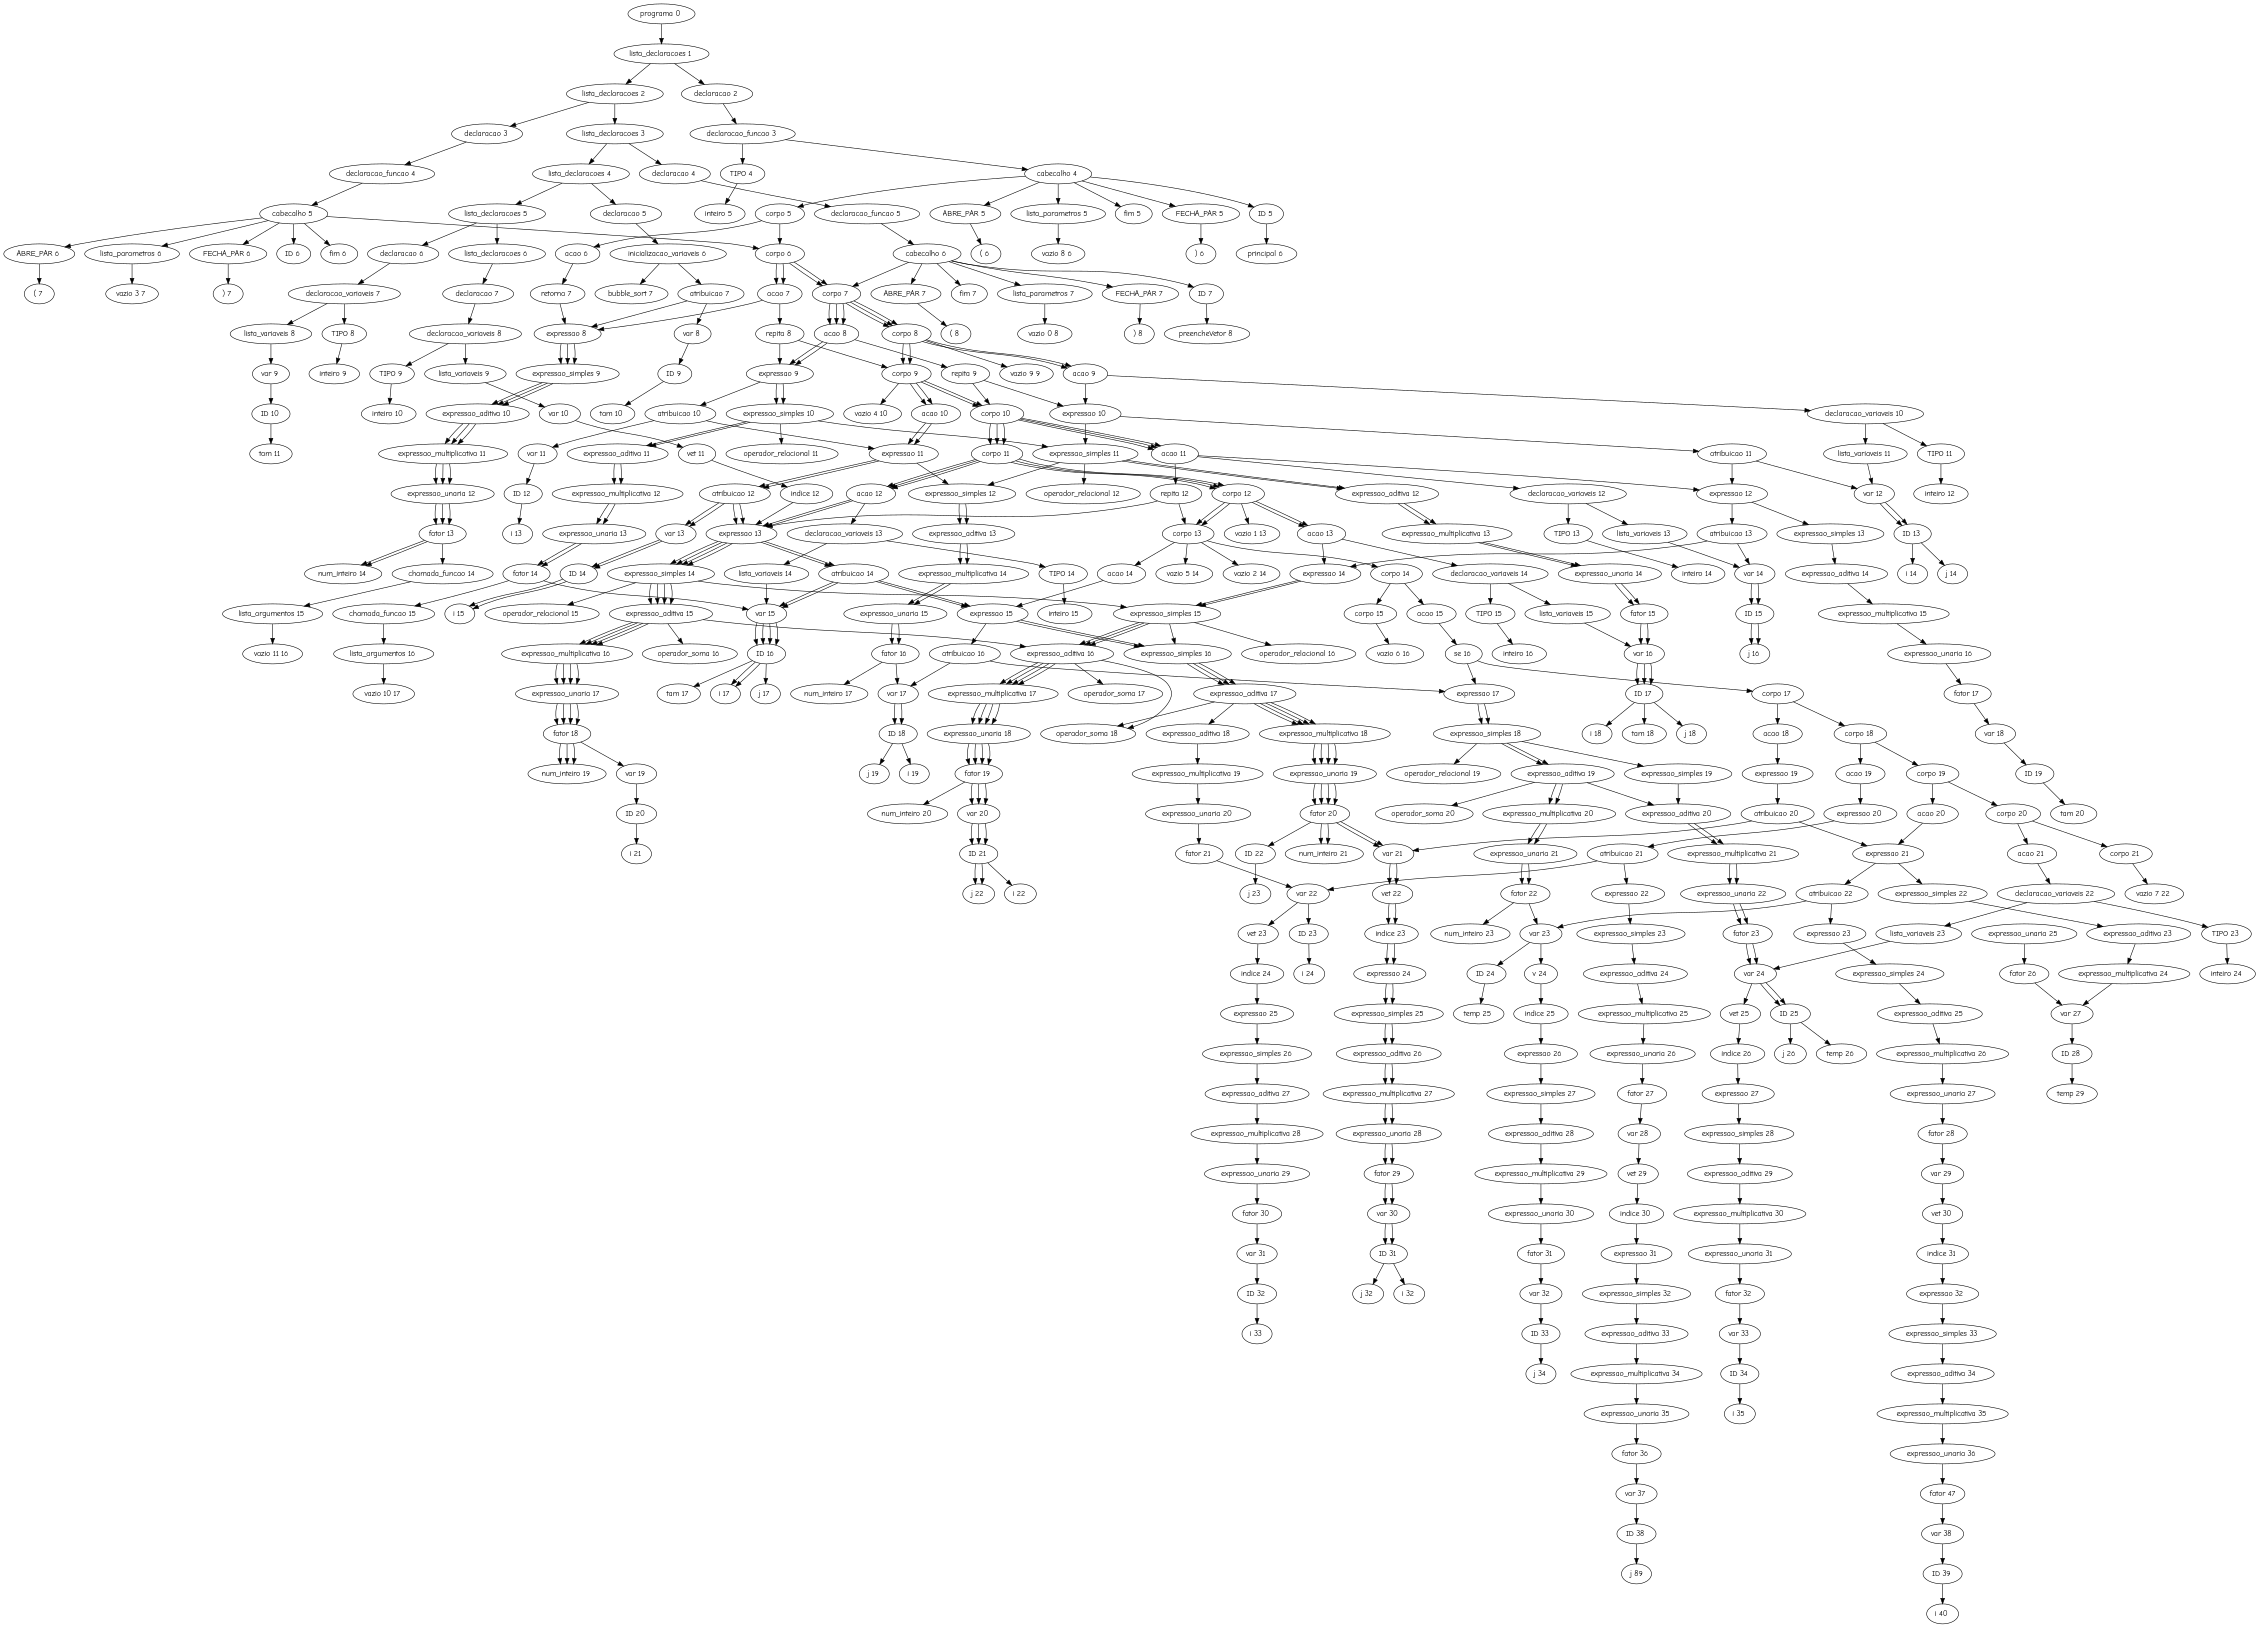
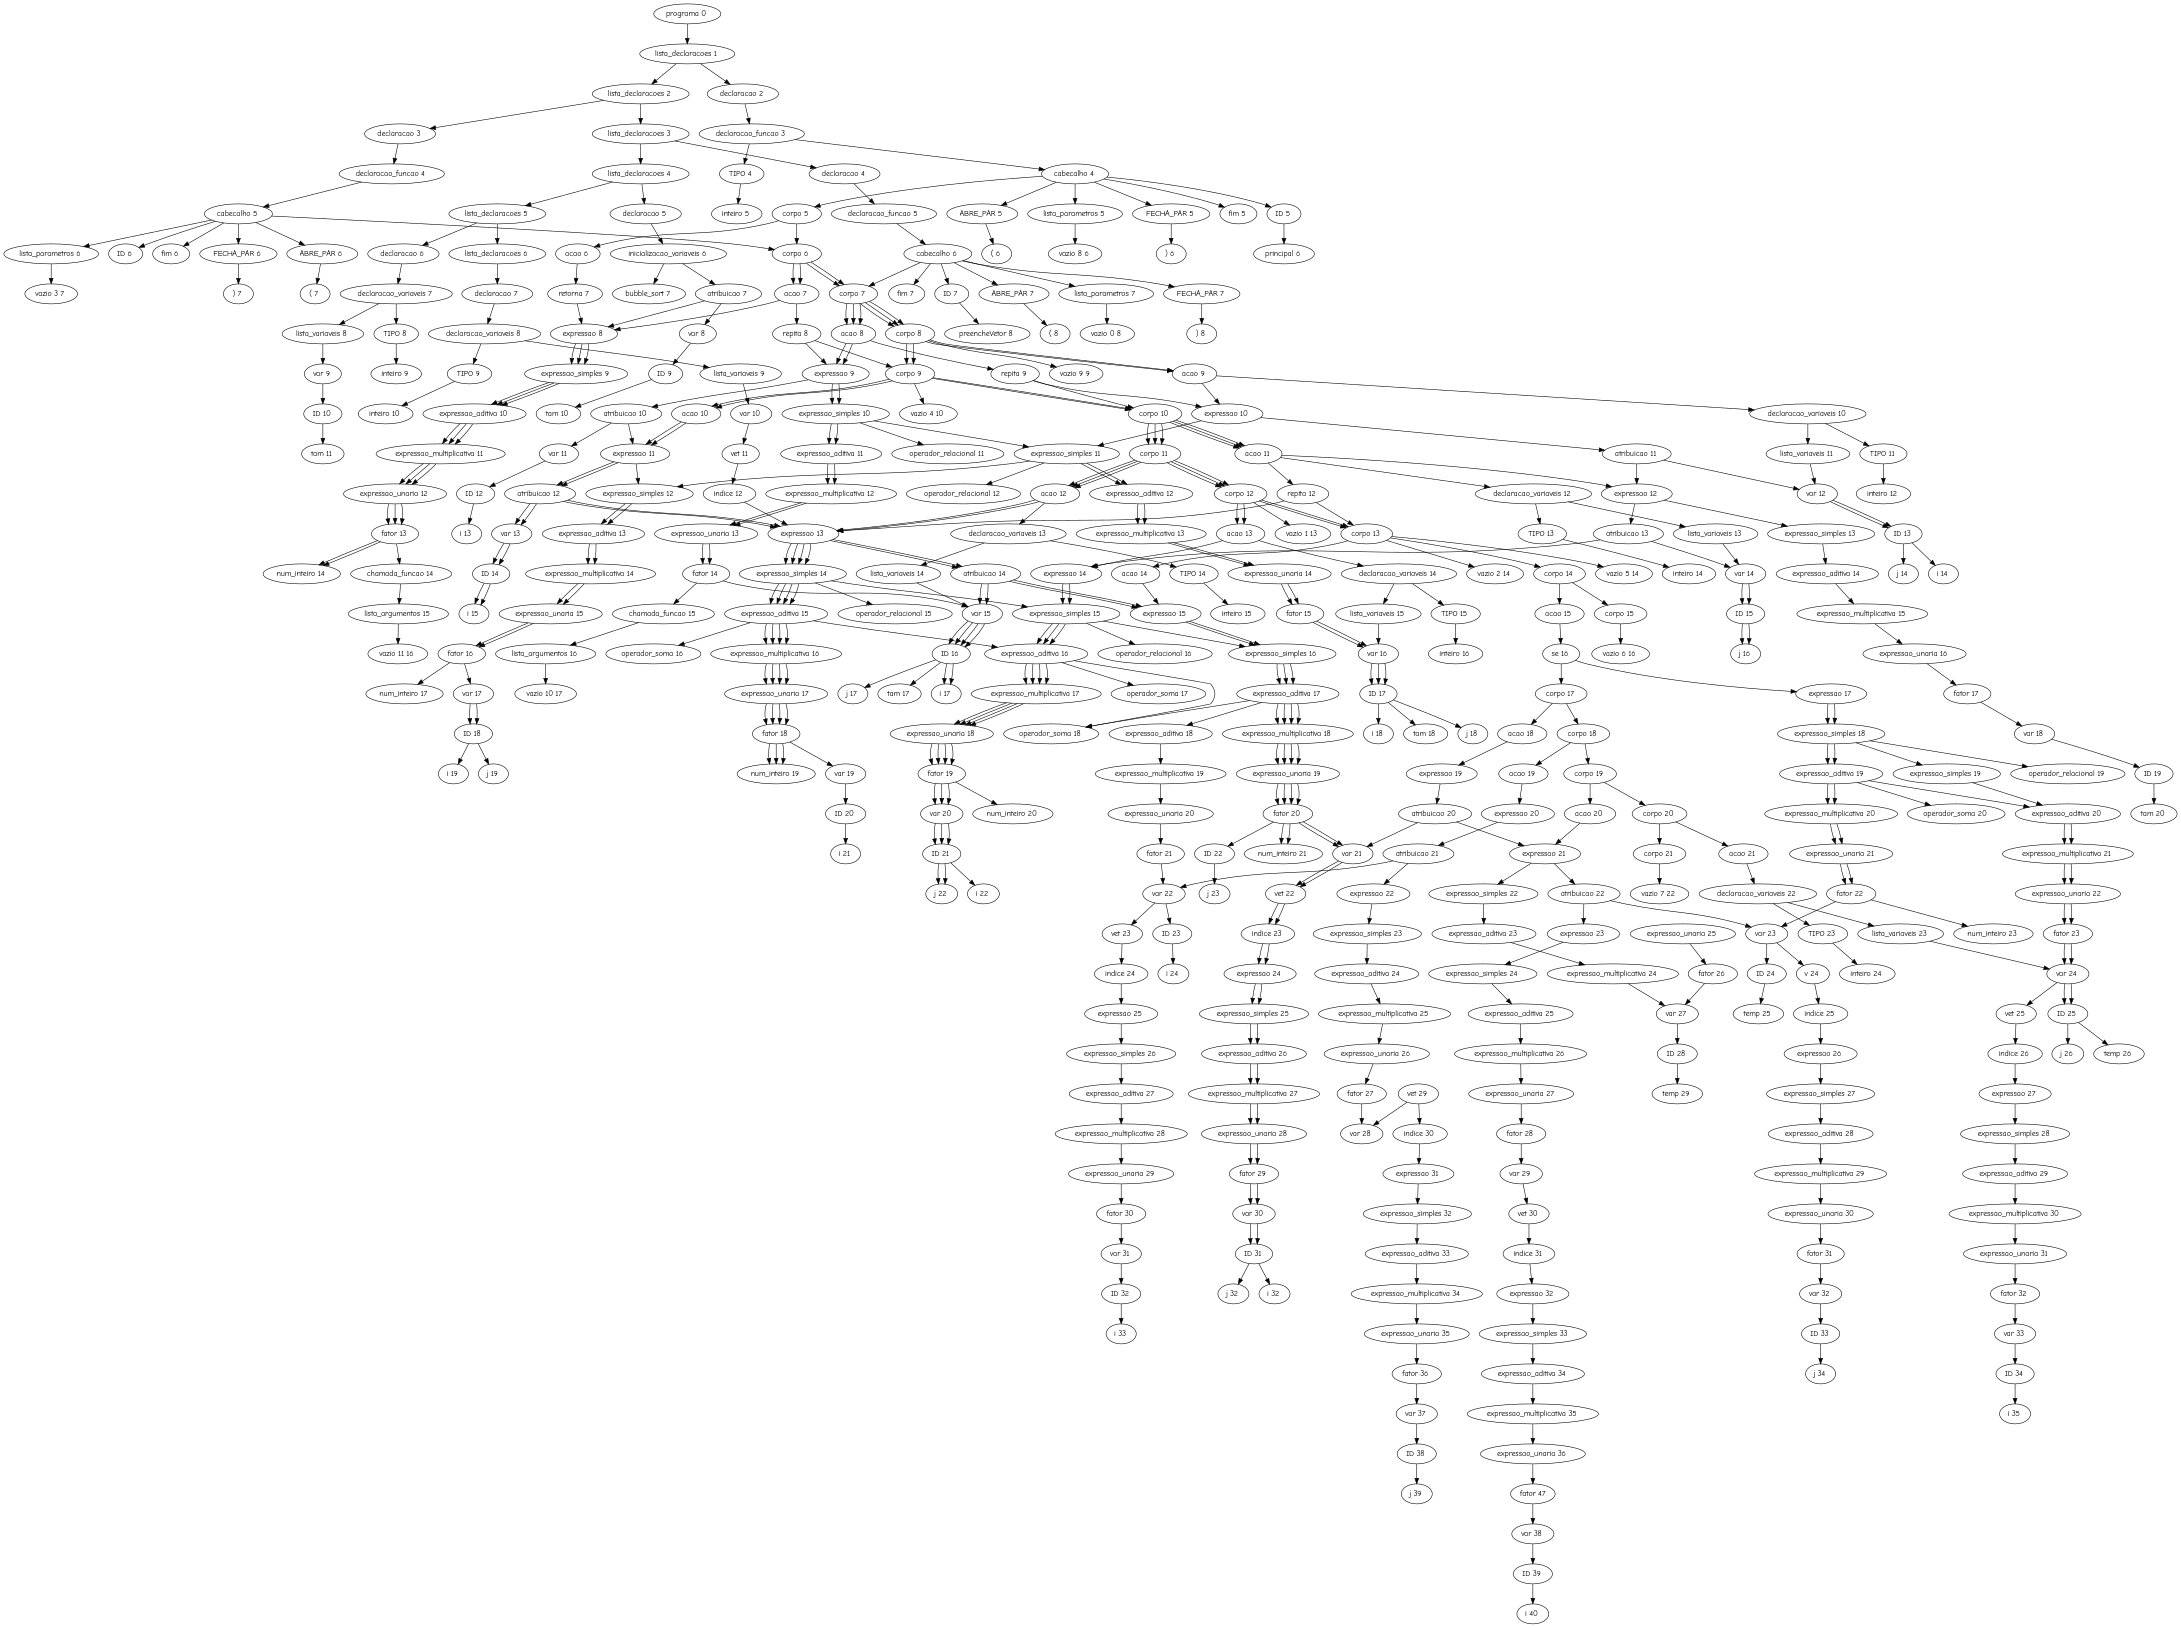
node "atribuicao 16": removed
edge "var 28" -> "vet 29": reversed
node "j 89": label "j 89" -> "j 39"
